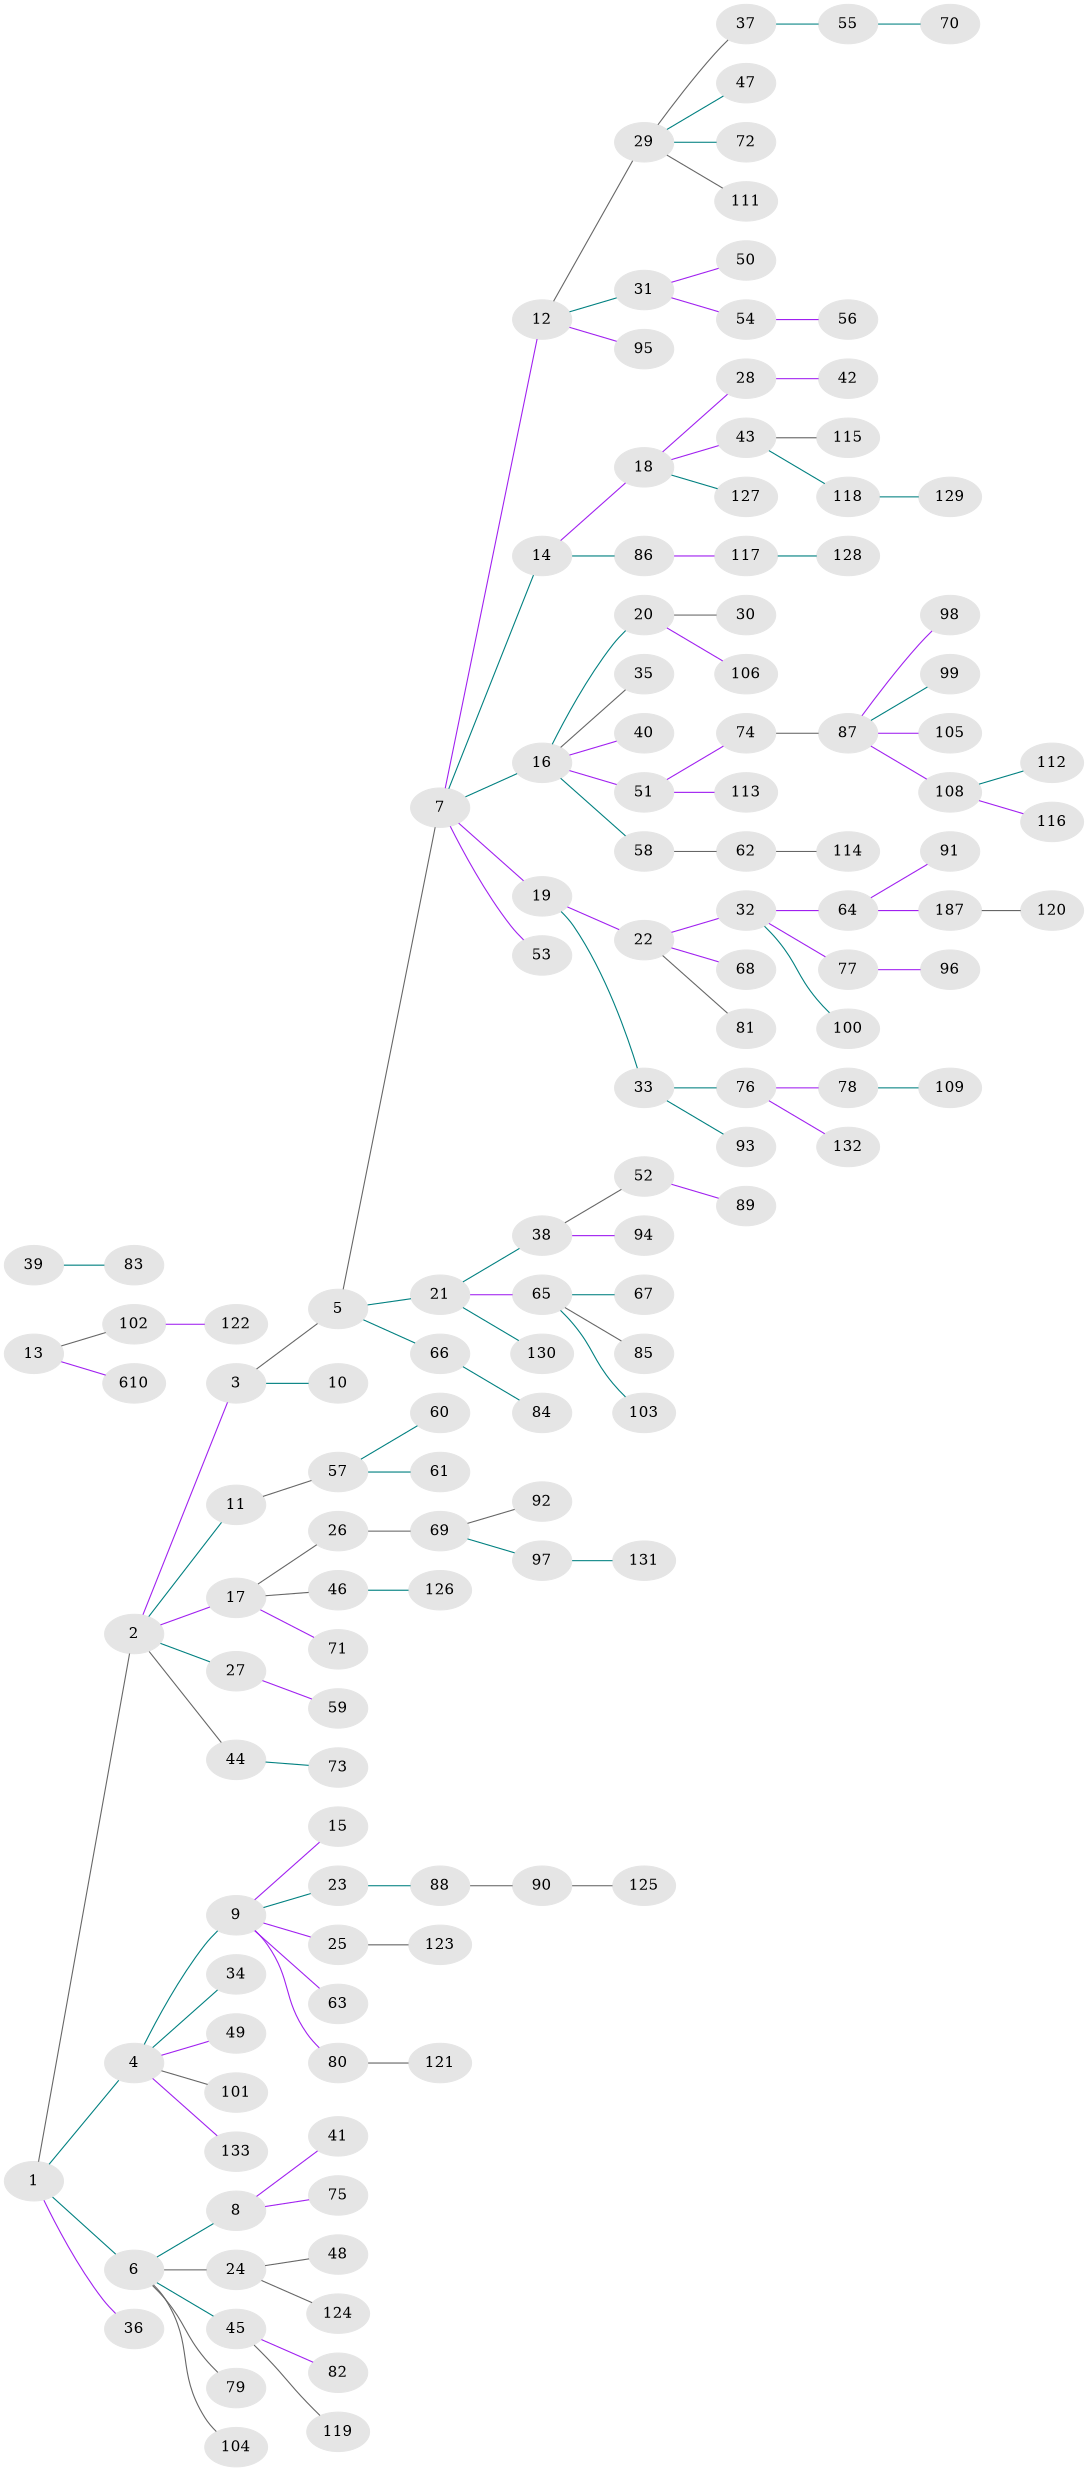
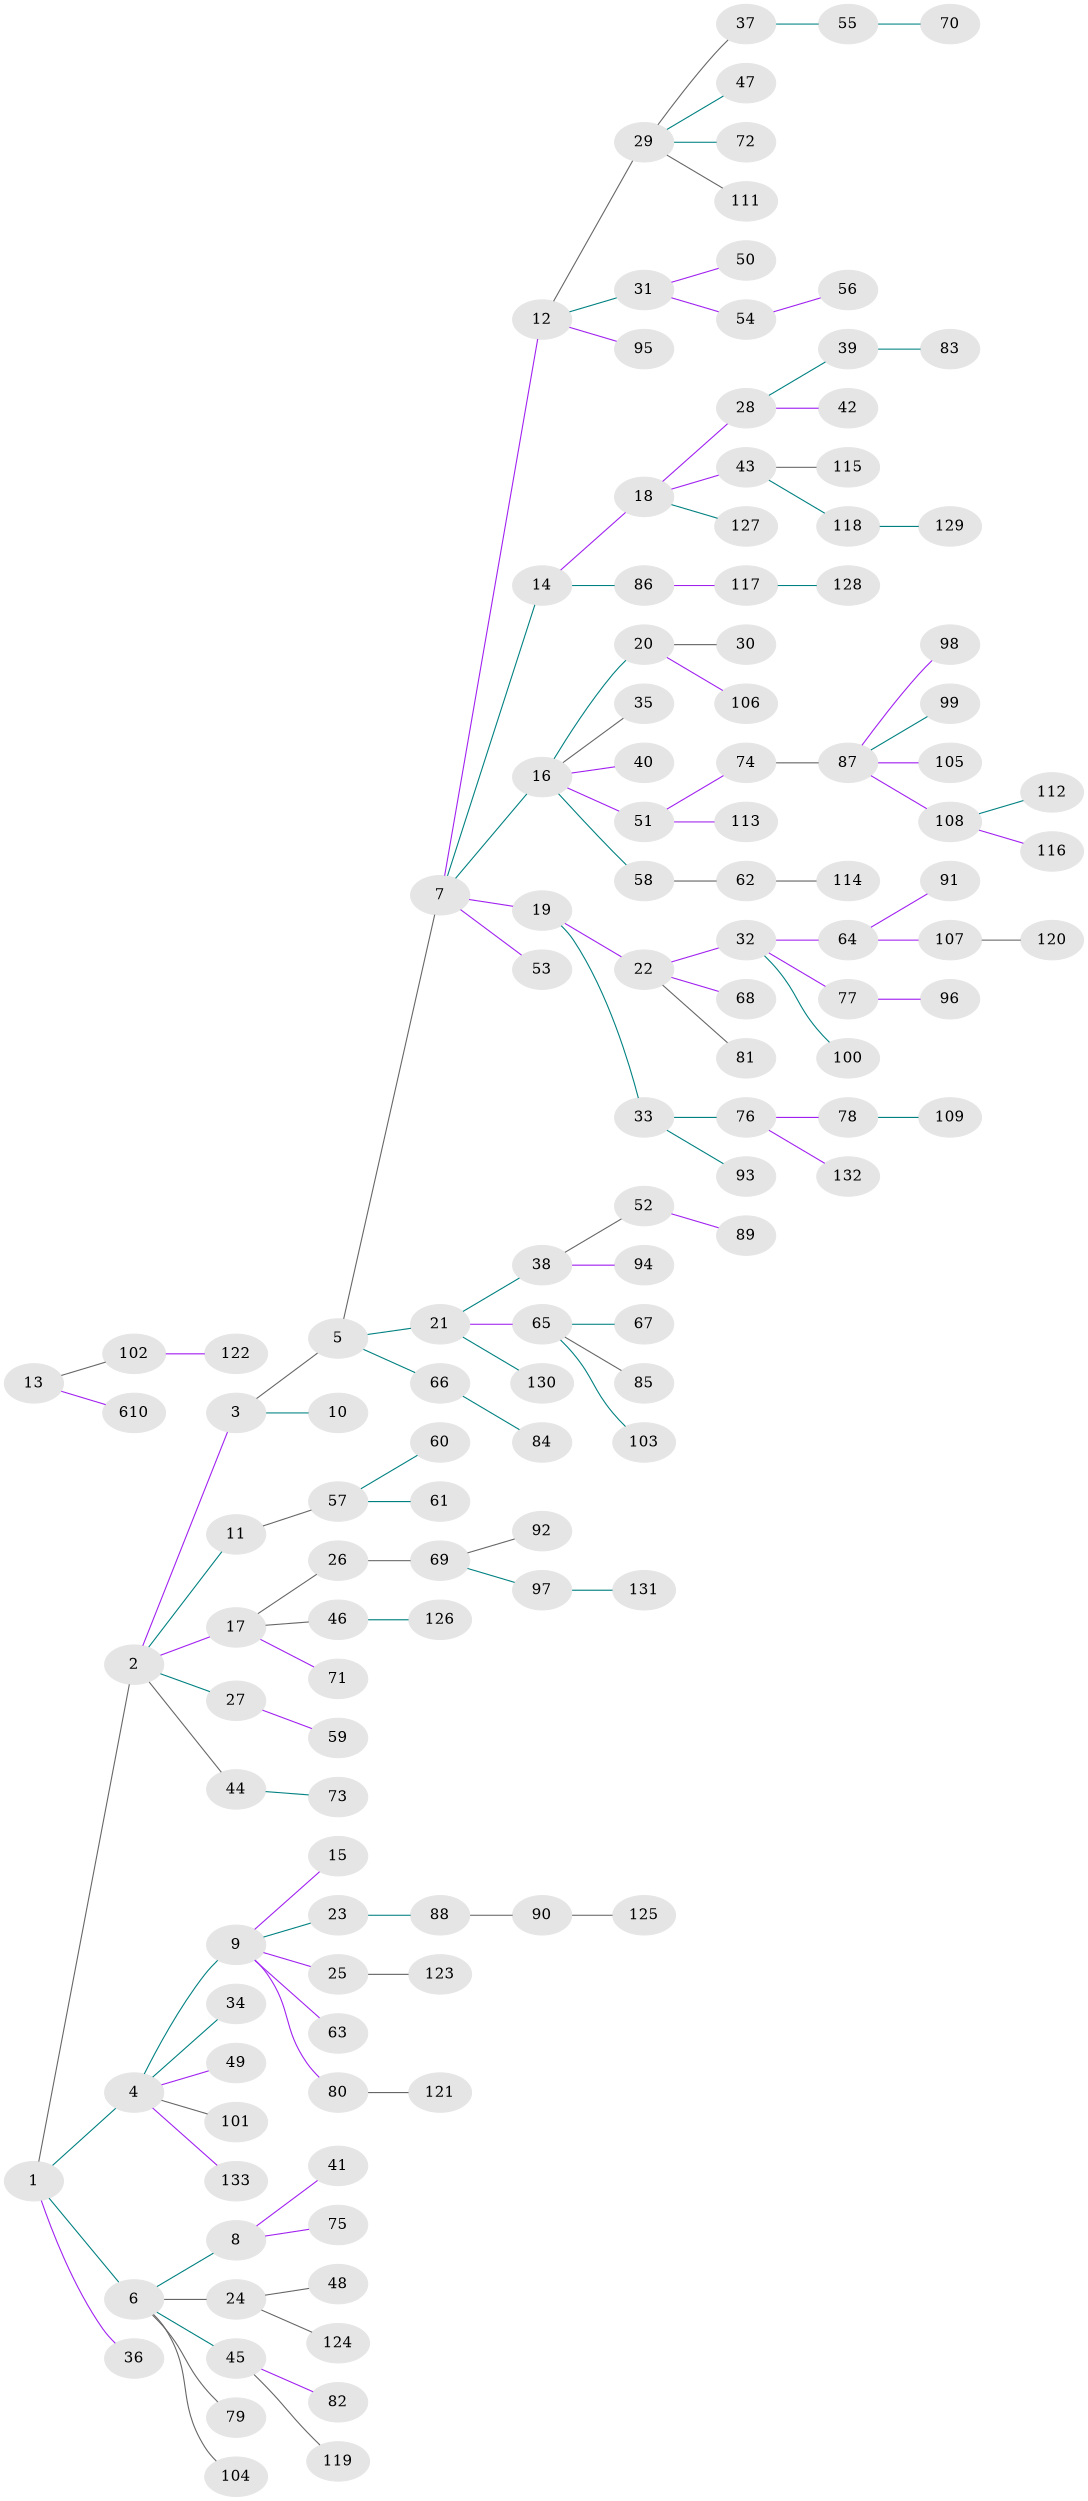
edge "39" -- "28": added
node "187": label "187" -> "107"
